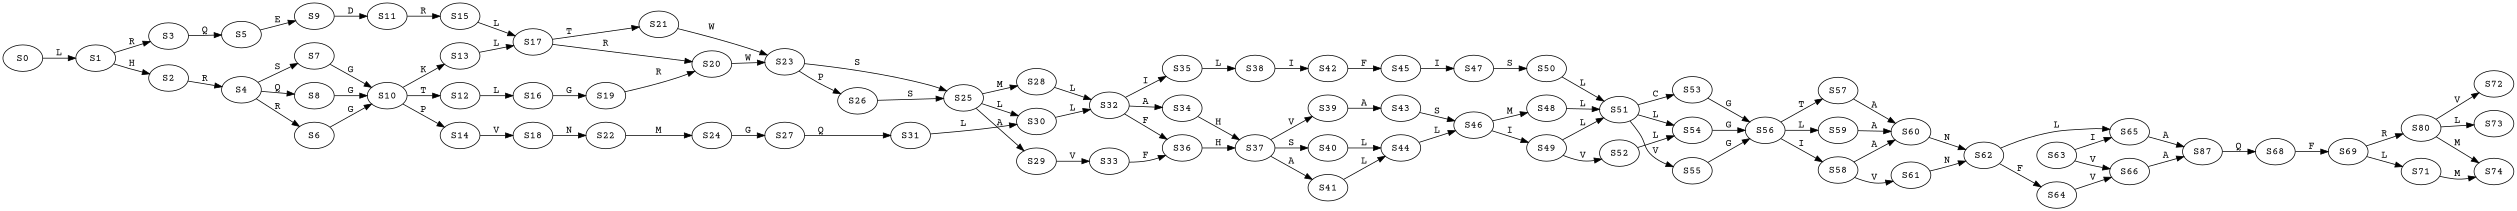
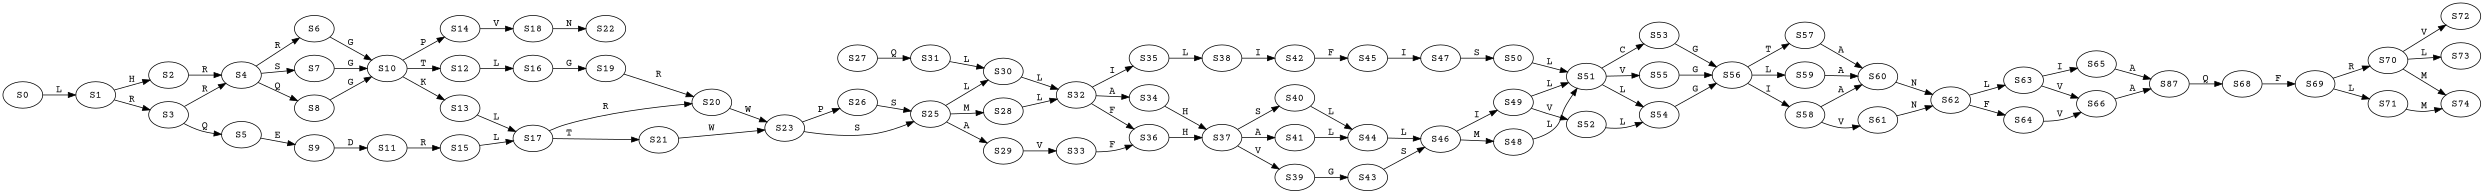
edge "S3" -> "S4": added, label "R"
edge "S39" -> "S43": label "A" -> "G"
node "S80": label "S80" -> "S70"
edge "S62" -> "S65": now "S62" -> "S63"
node "S24": removed
